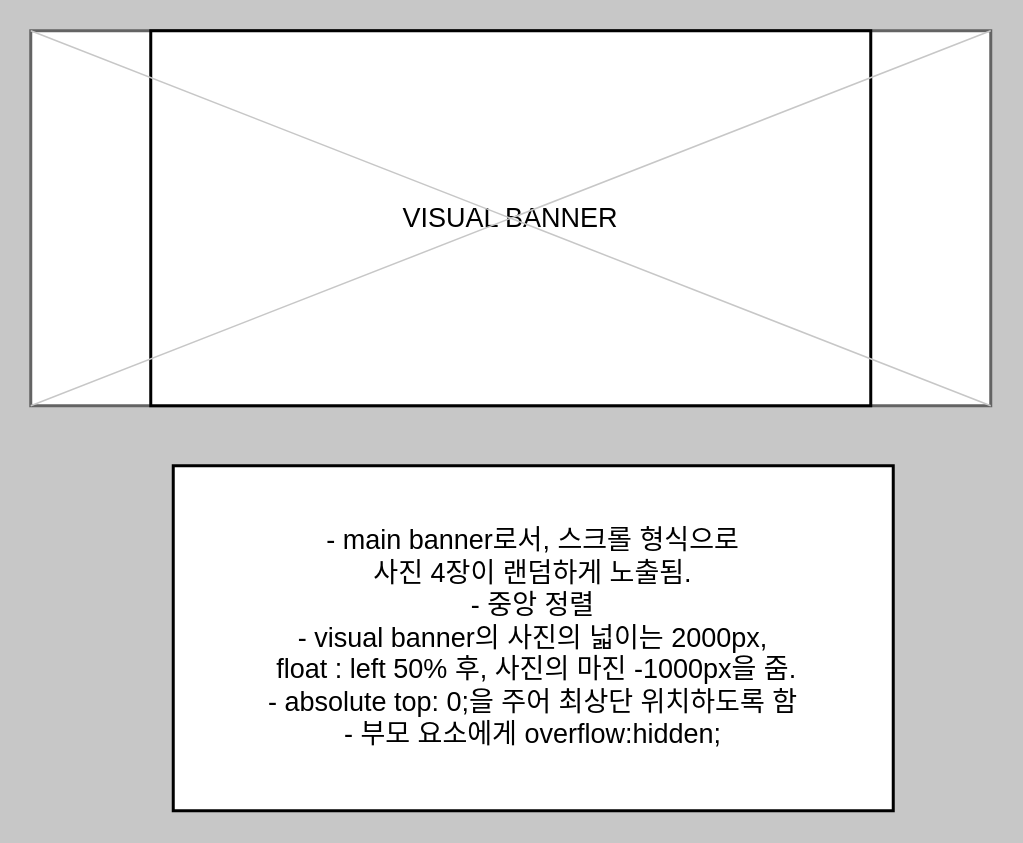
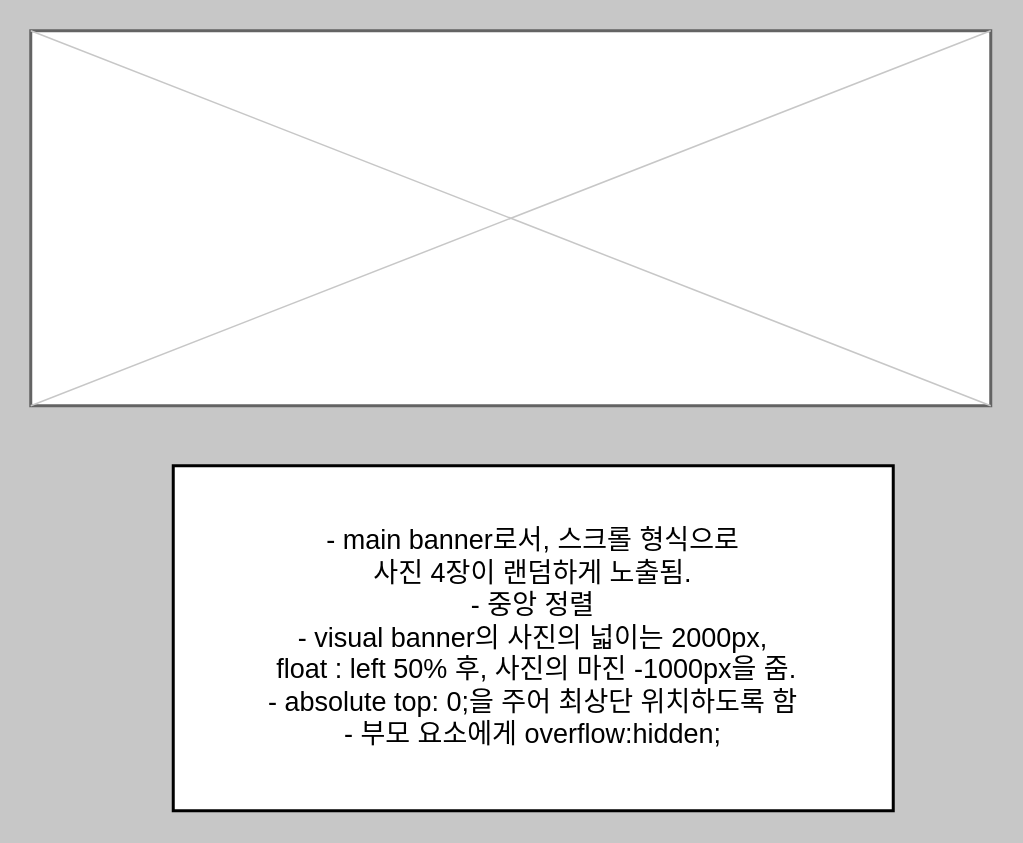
node "VISUAL BANNER": removed
